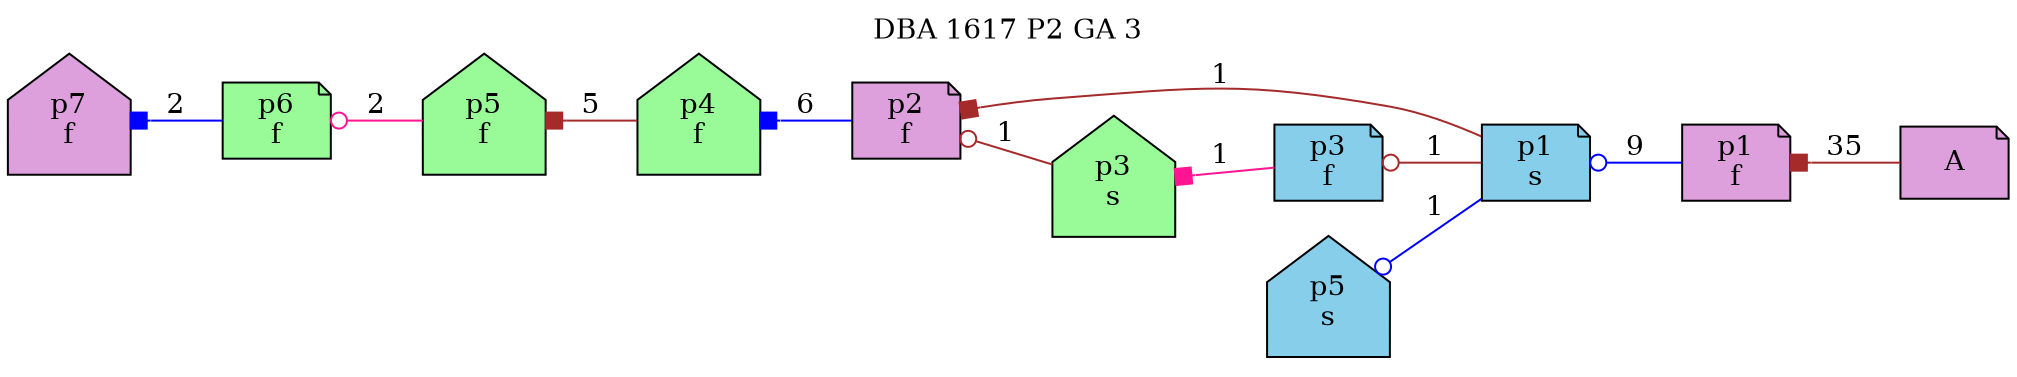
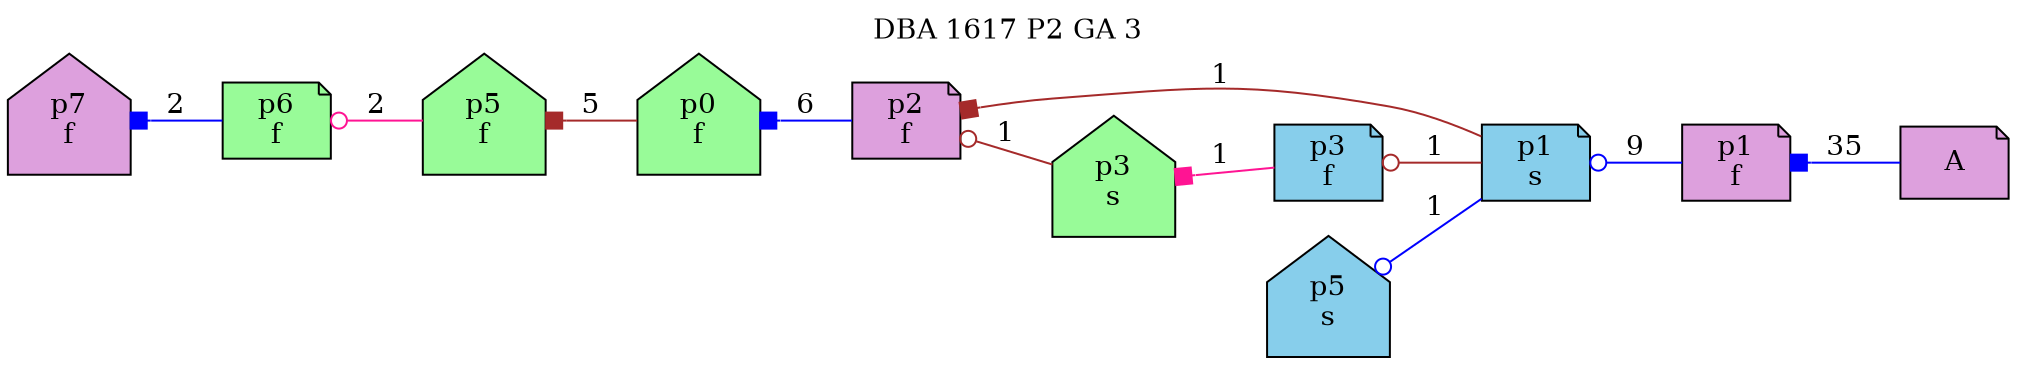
node "p4 f": label "p4 f" -> "p0 f"
edge "A" -> "p1 f": color brown -> blue
